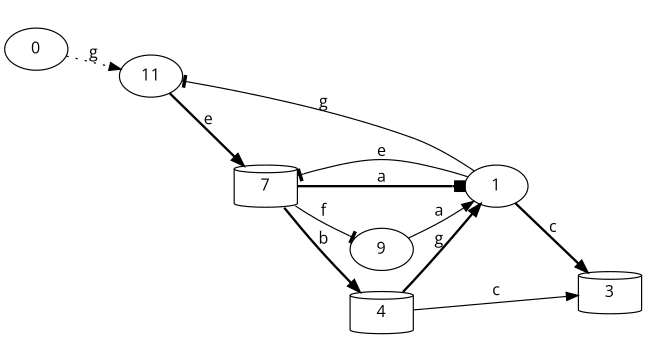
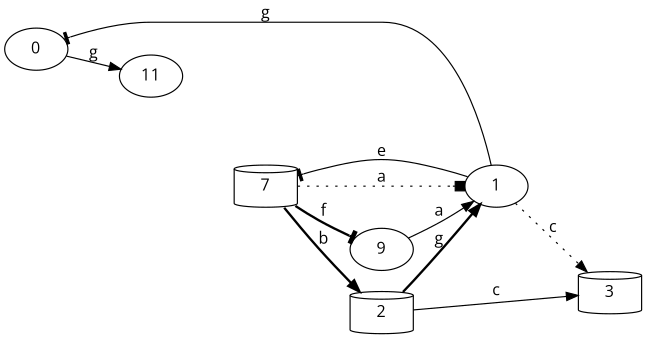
edge "0" -> "11": style dotted -> solid
edge "1" -> "11": now "1" -> "0"
edge "11" -> "7": removed, label "e"
edge "7" -> "1": style bold -> dotted
edge "7" -> "9": style solid -> bold
edge "1" -> "3": style bold -> dotted
node "4": label "4" -> "2"
